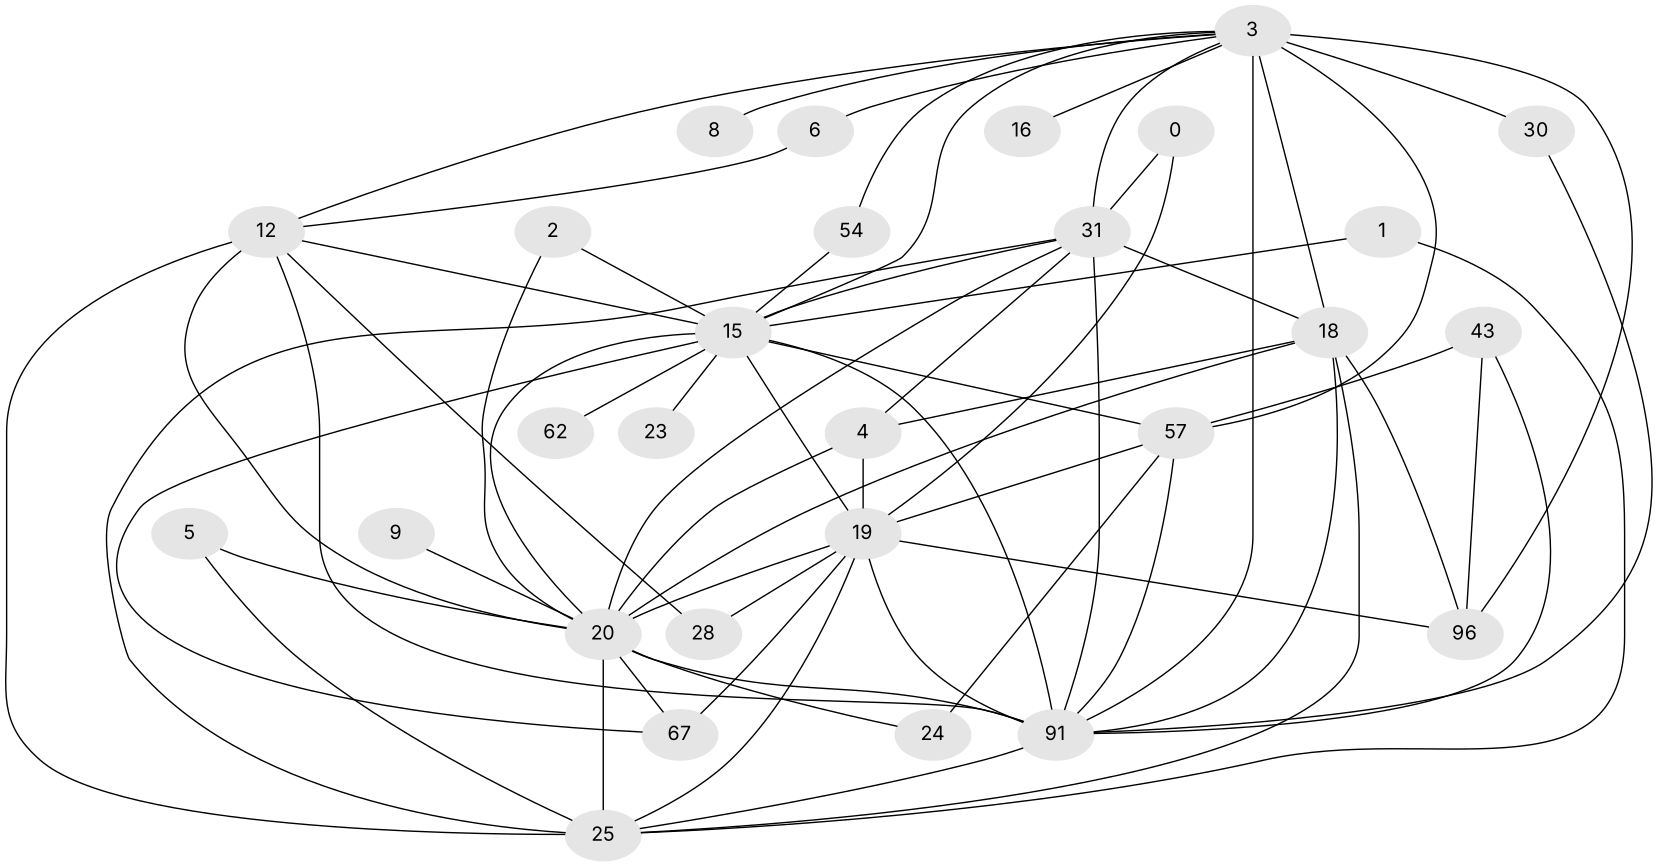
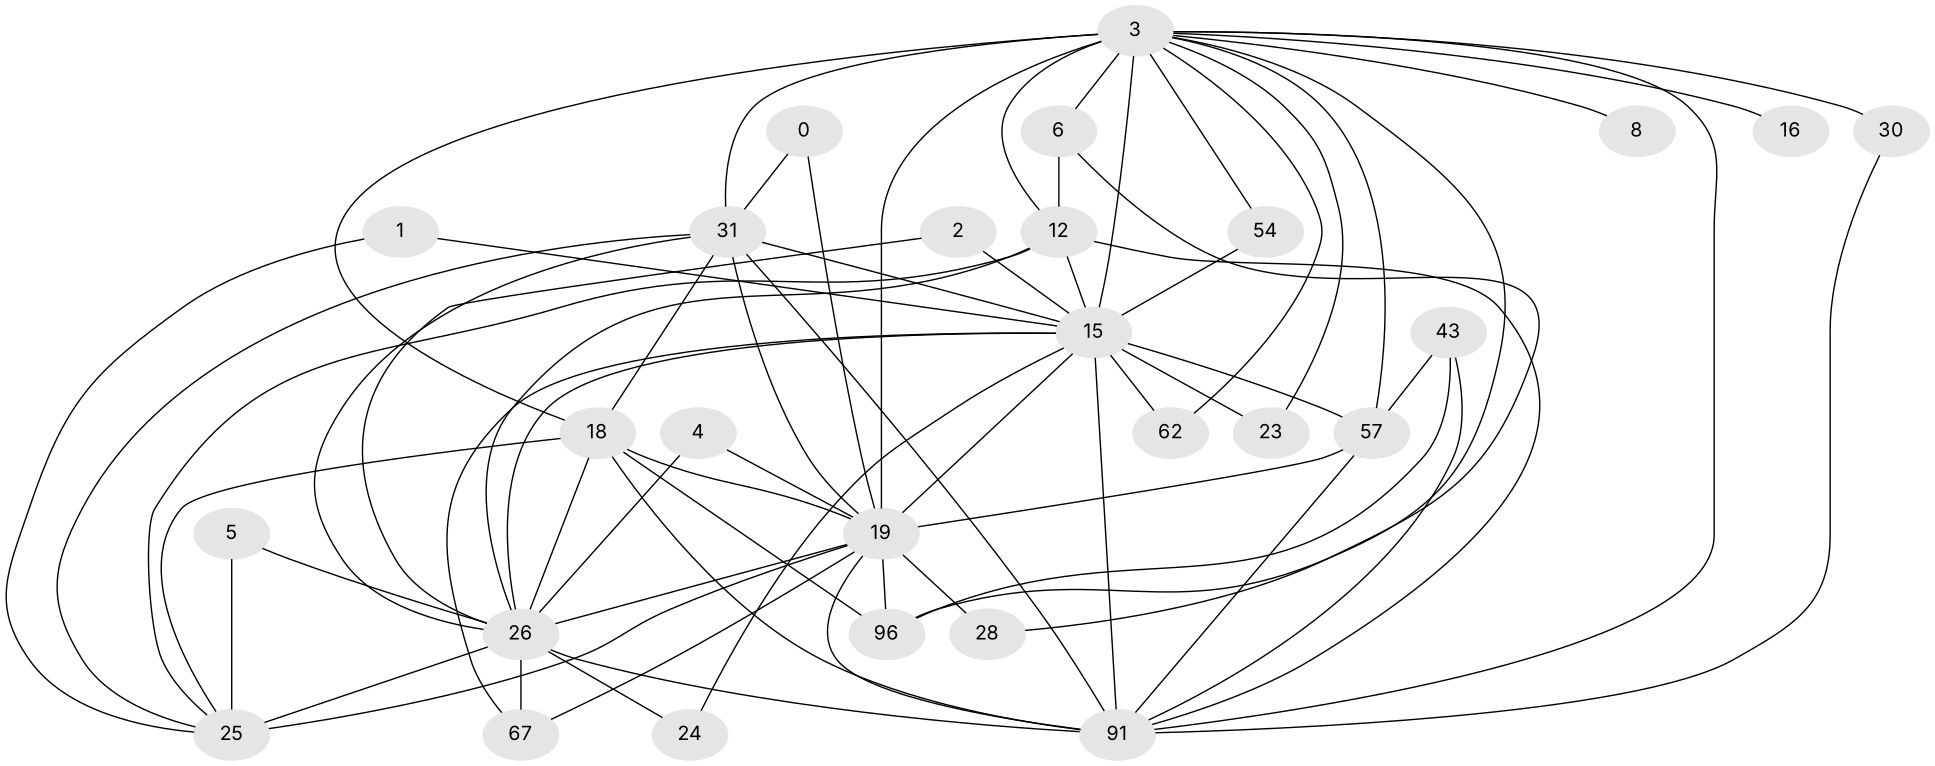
edge "3" -- "23": added
edge "3" -- "19": added
edge "3" -- "62": added
edge "31" -- "4": now "31" -- "19"
edge "18" -- "4": now "18" -- "19"
edge "12" -- "28": now "6" -- "28"
node "9": removed
edge "57" -- "24": now "15" -- "24"
node "20": label "20" -> "26"
edge "91" -- "25": removed
